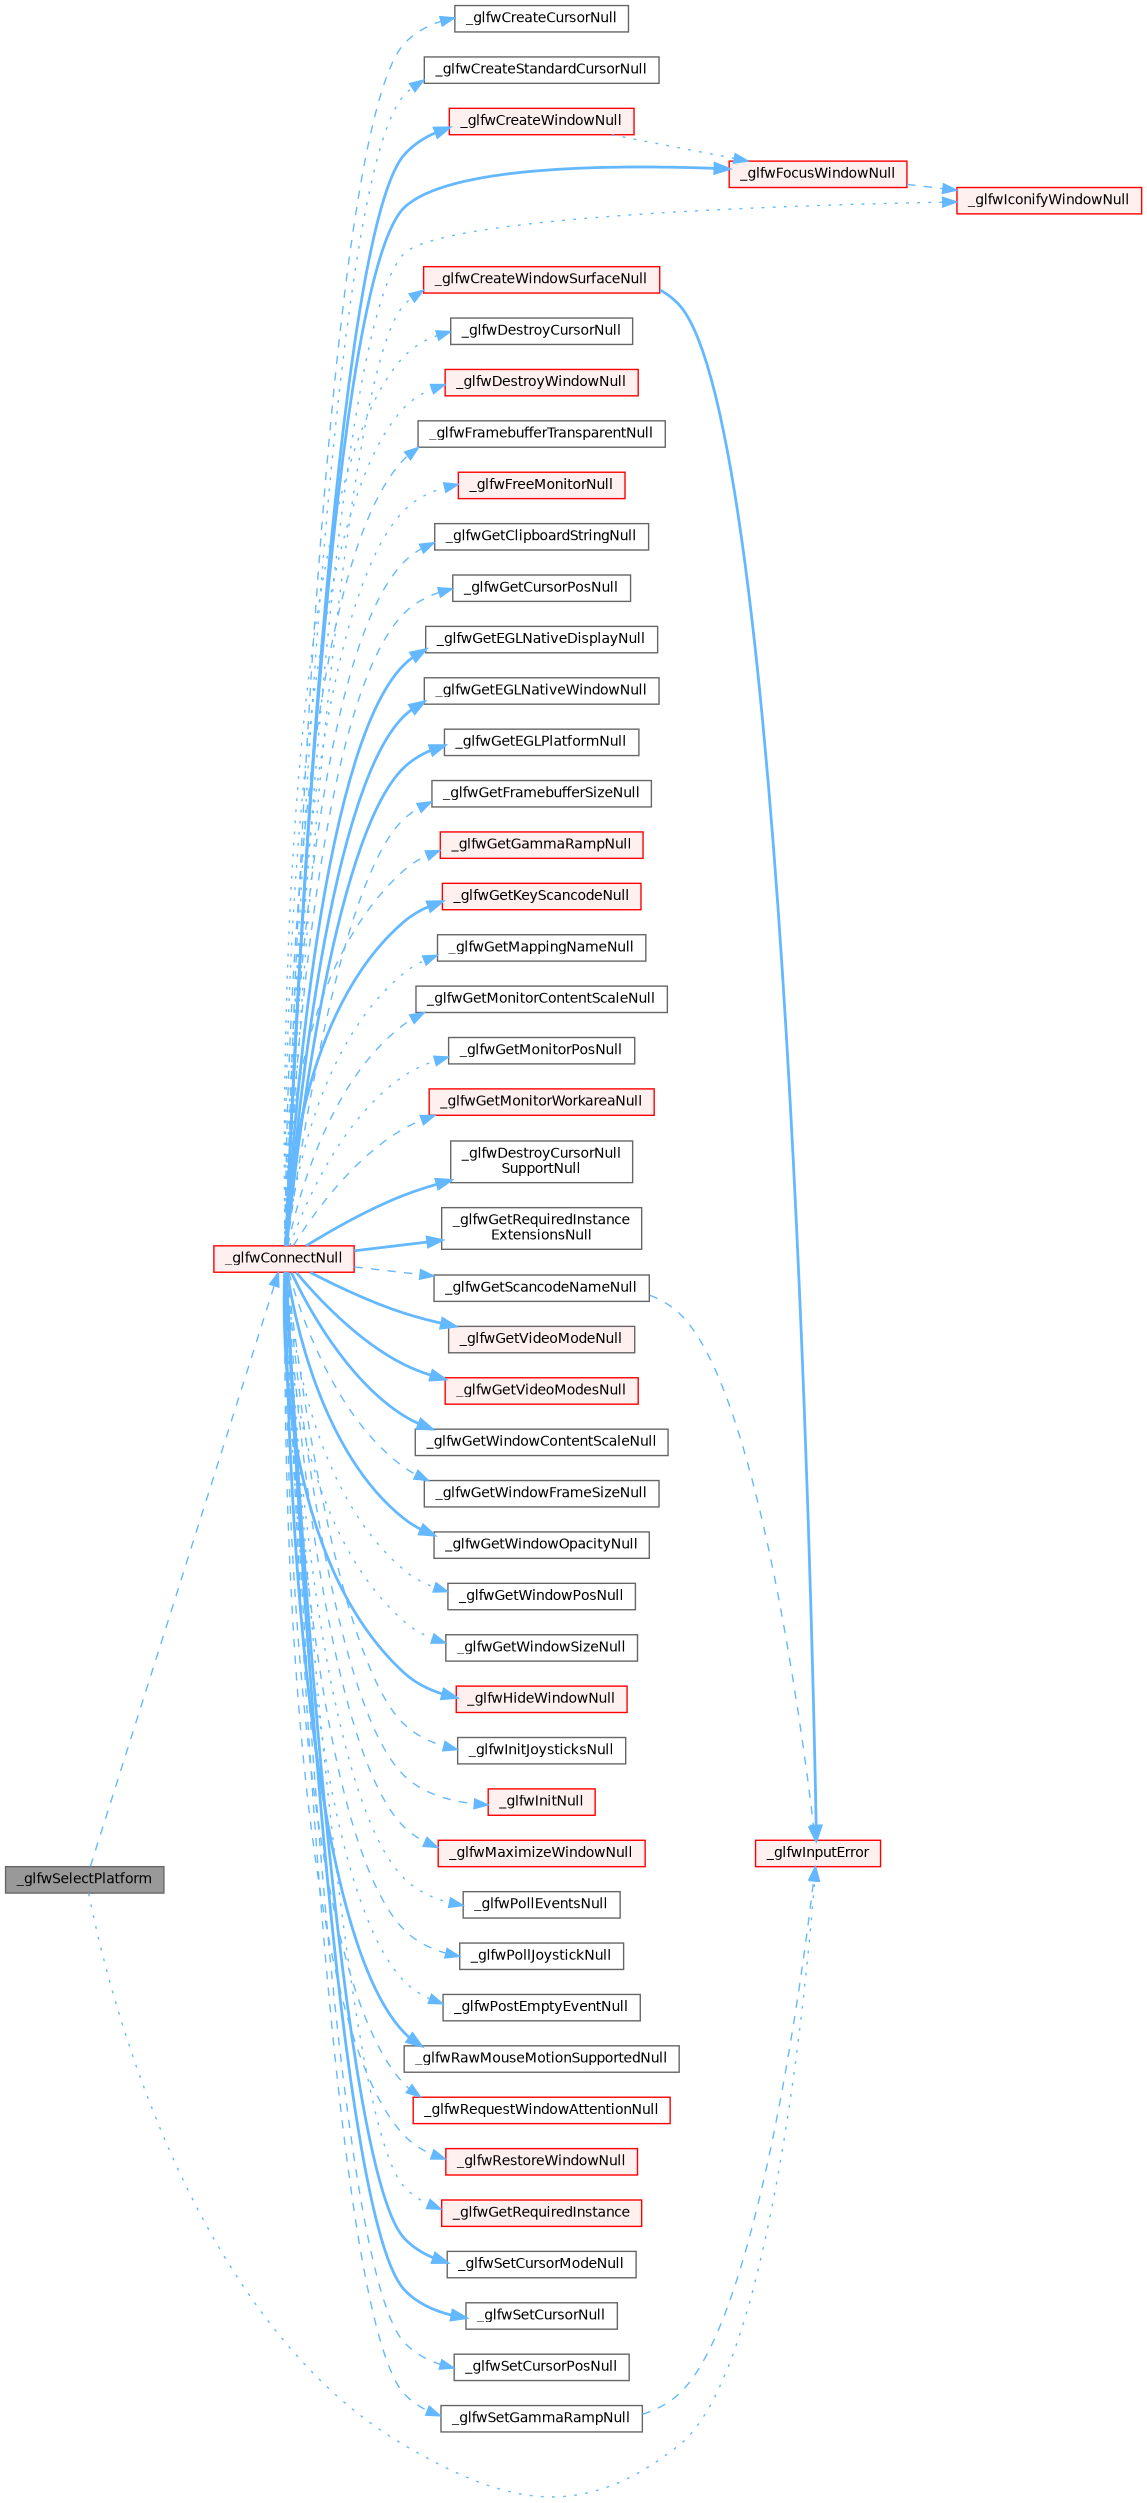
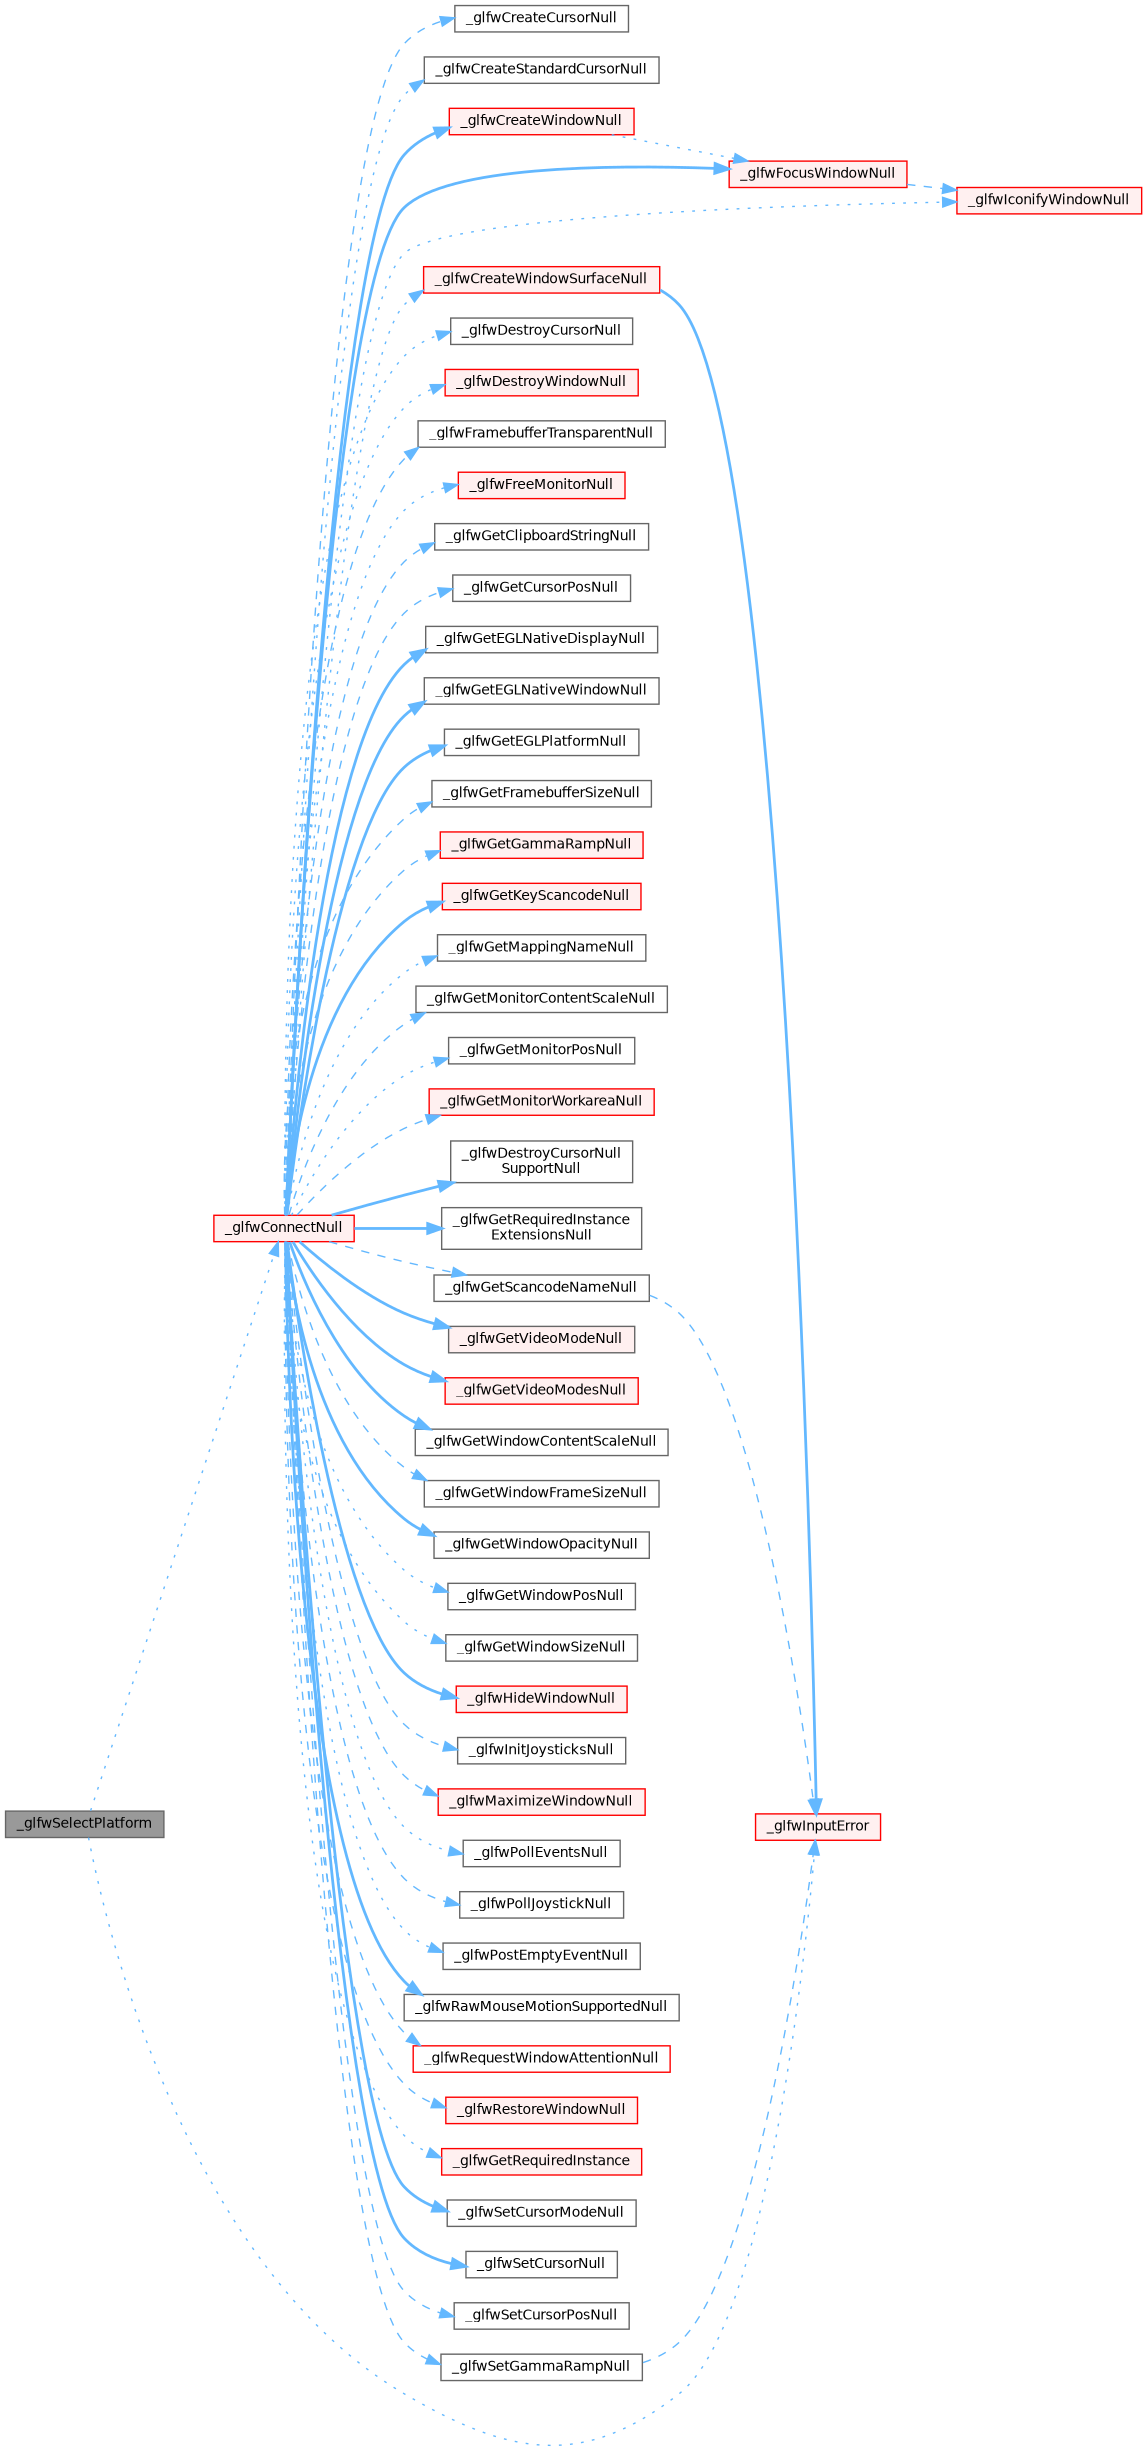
edge "_glfwSelectPlatform" -> "_glfwConnectNull": style dashed -> dotted
node "_glfwInitNull": removed
